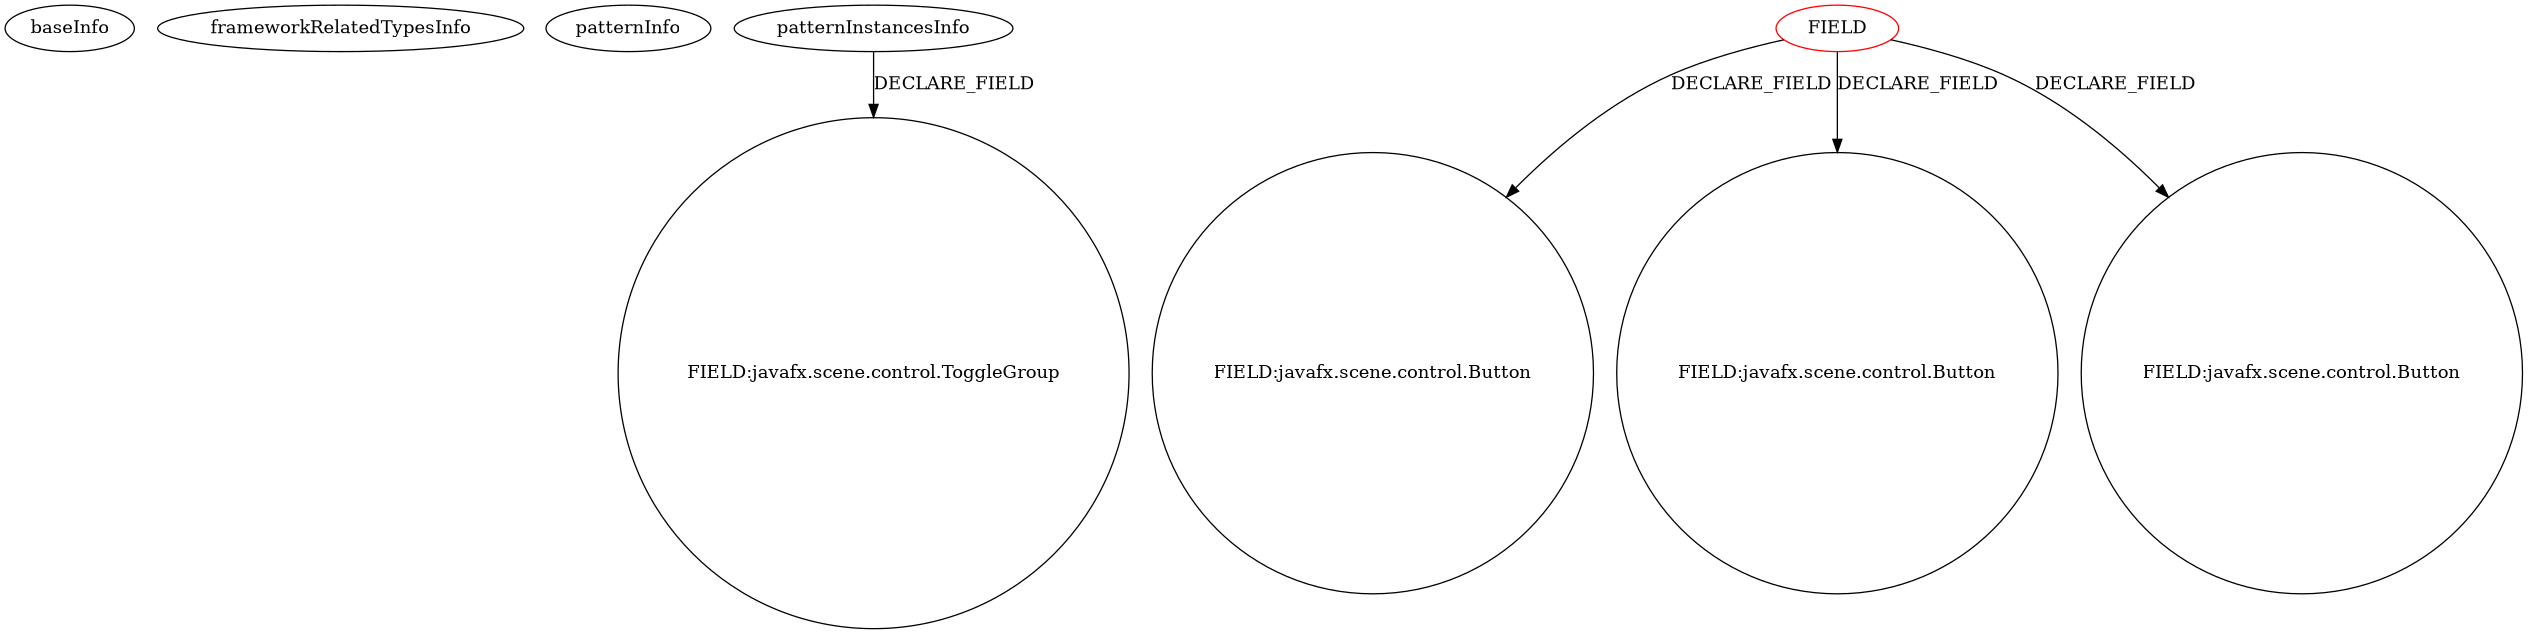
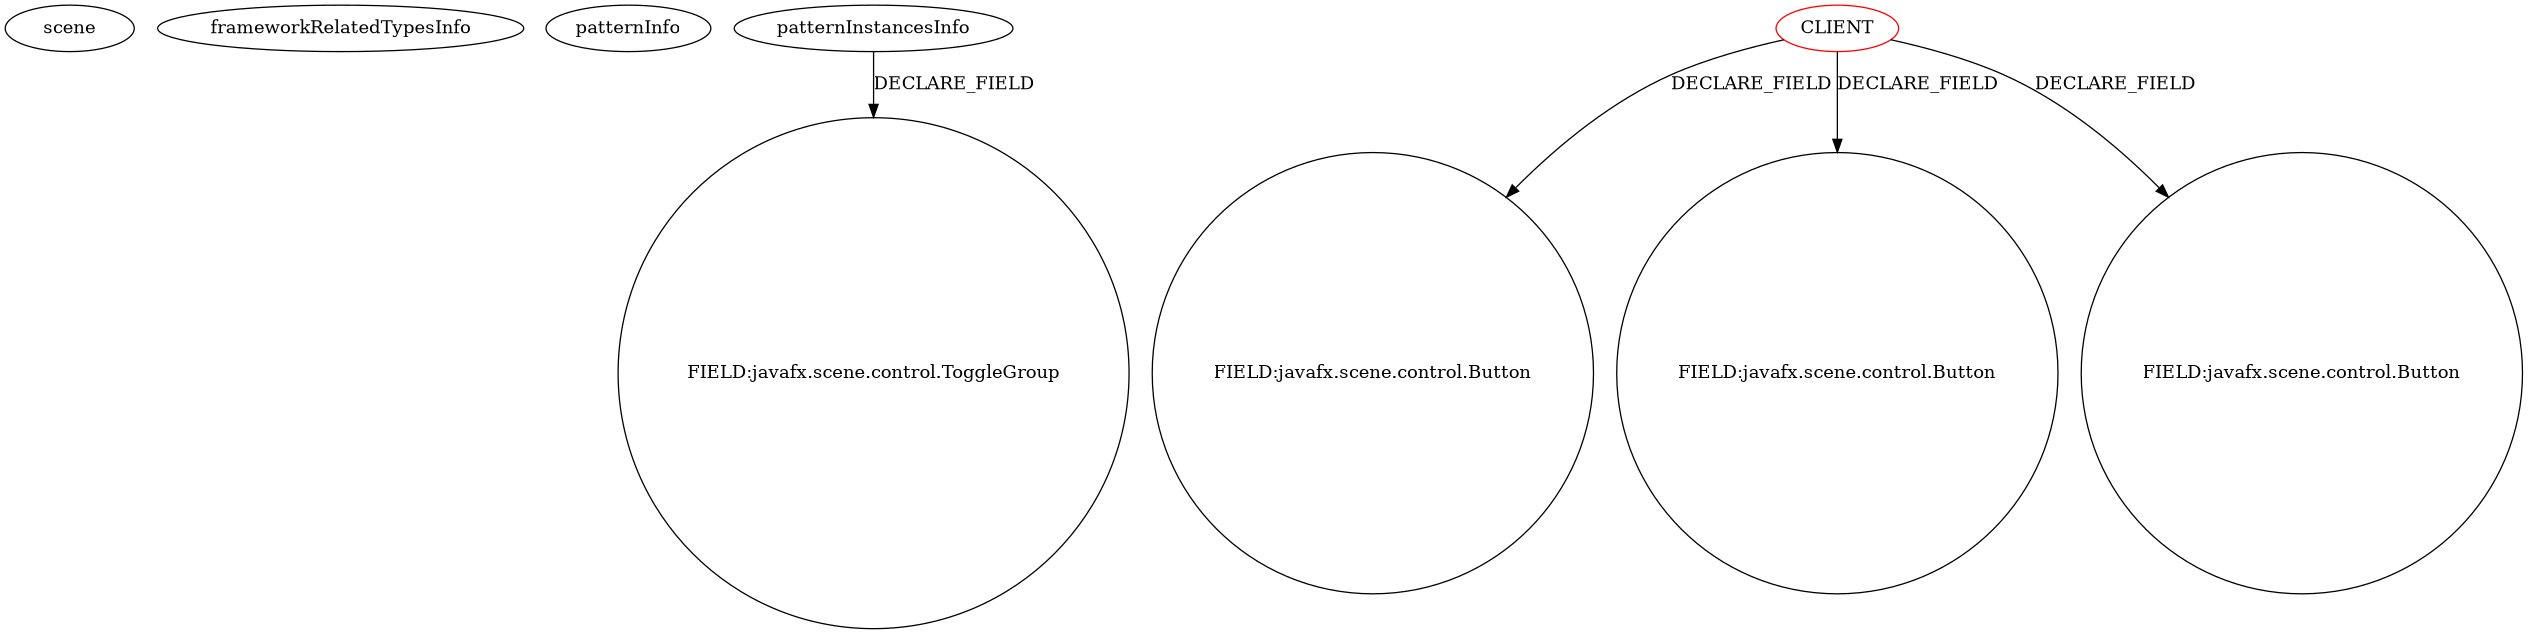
node "baseInfo": label "baseInfo" -> "scene"
node "FIELD": label "FIELD" -> "CLIENT"
